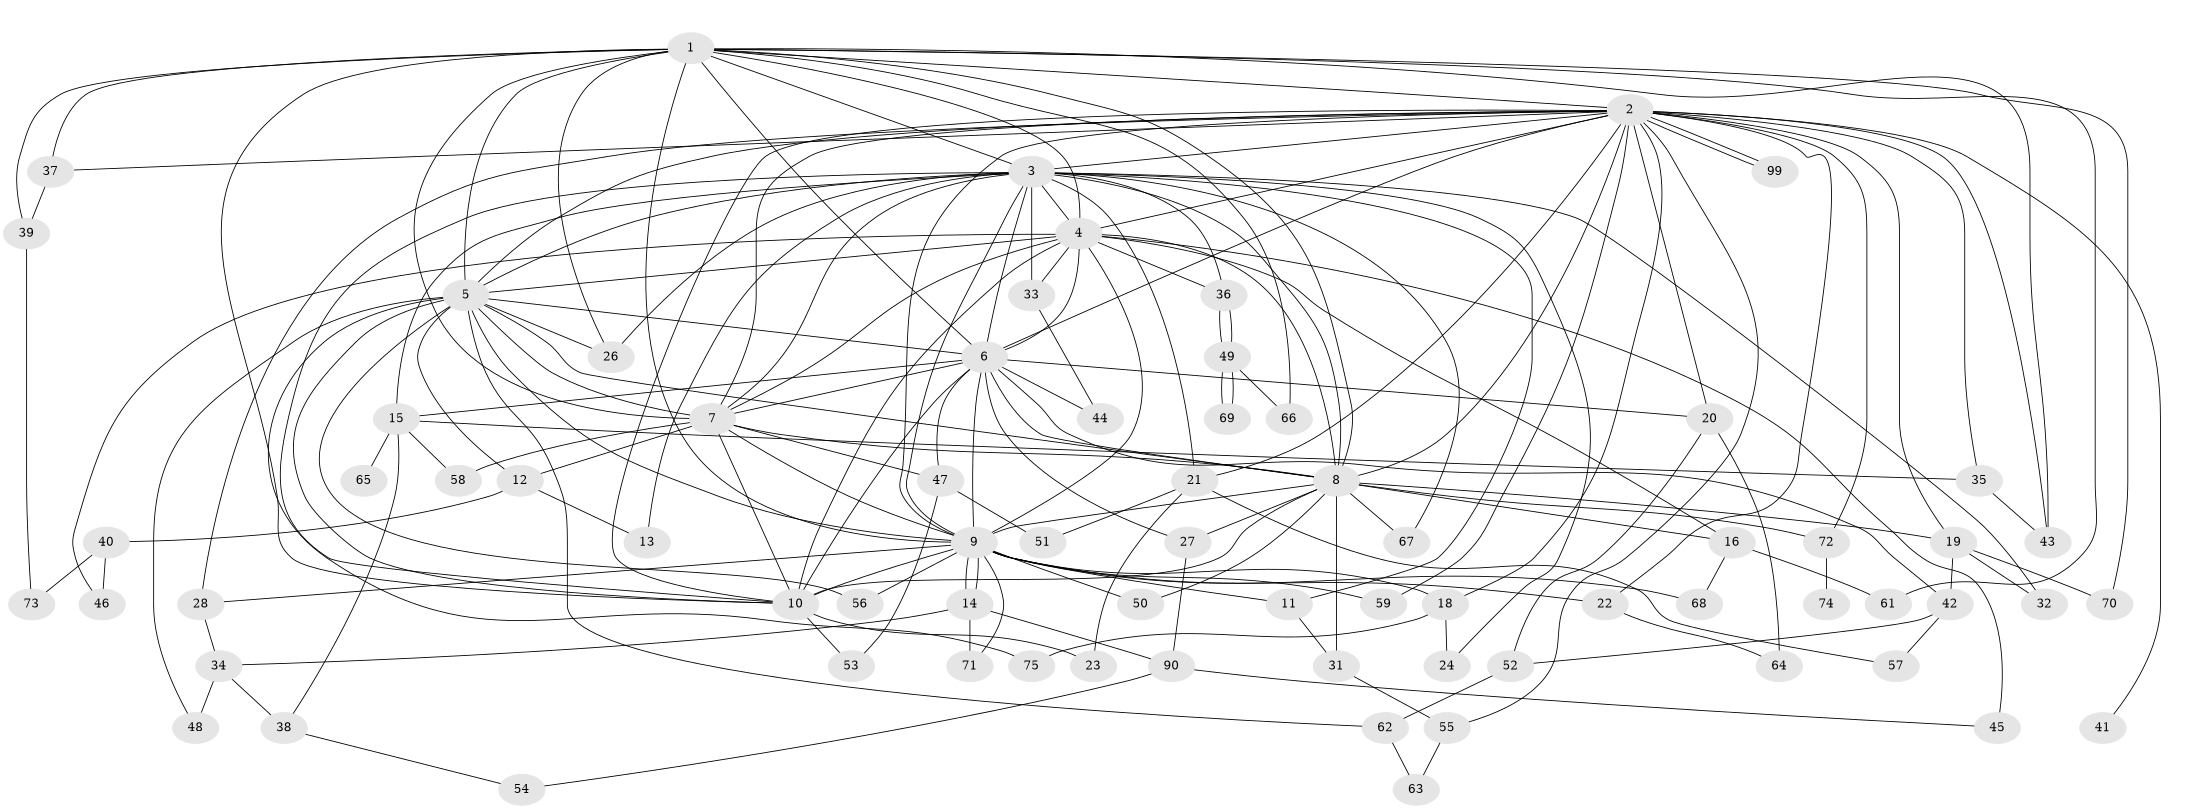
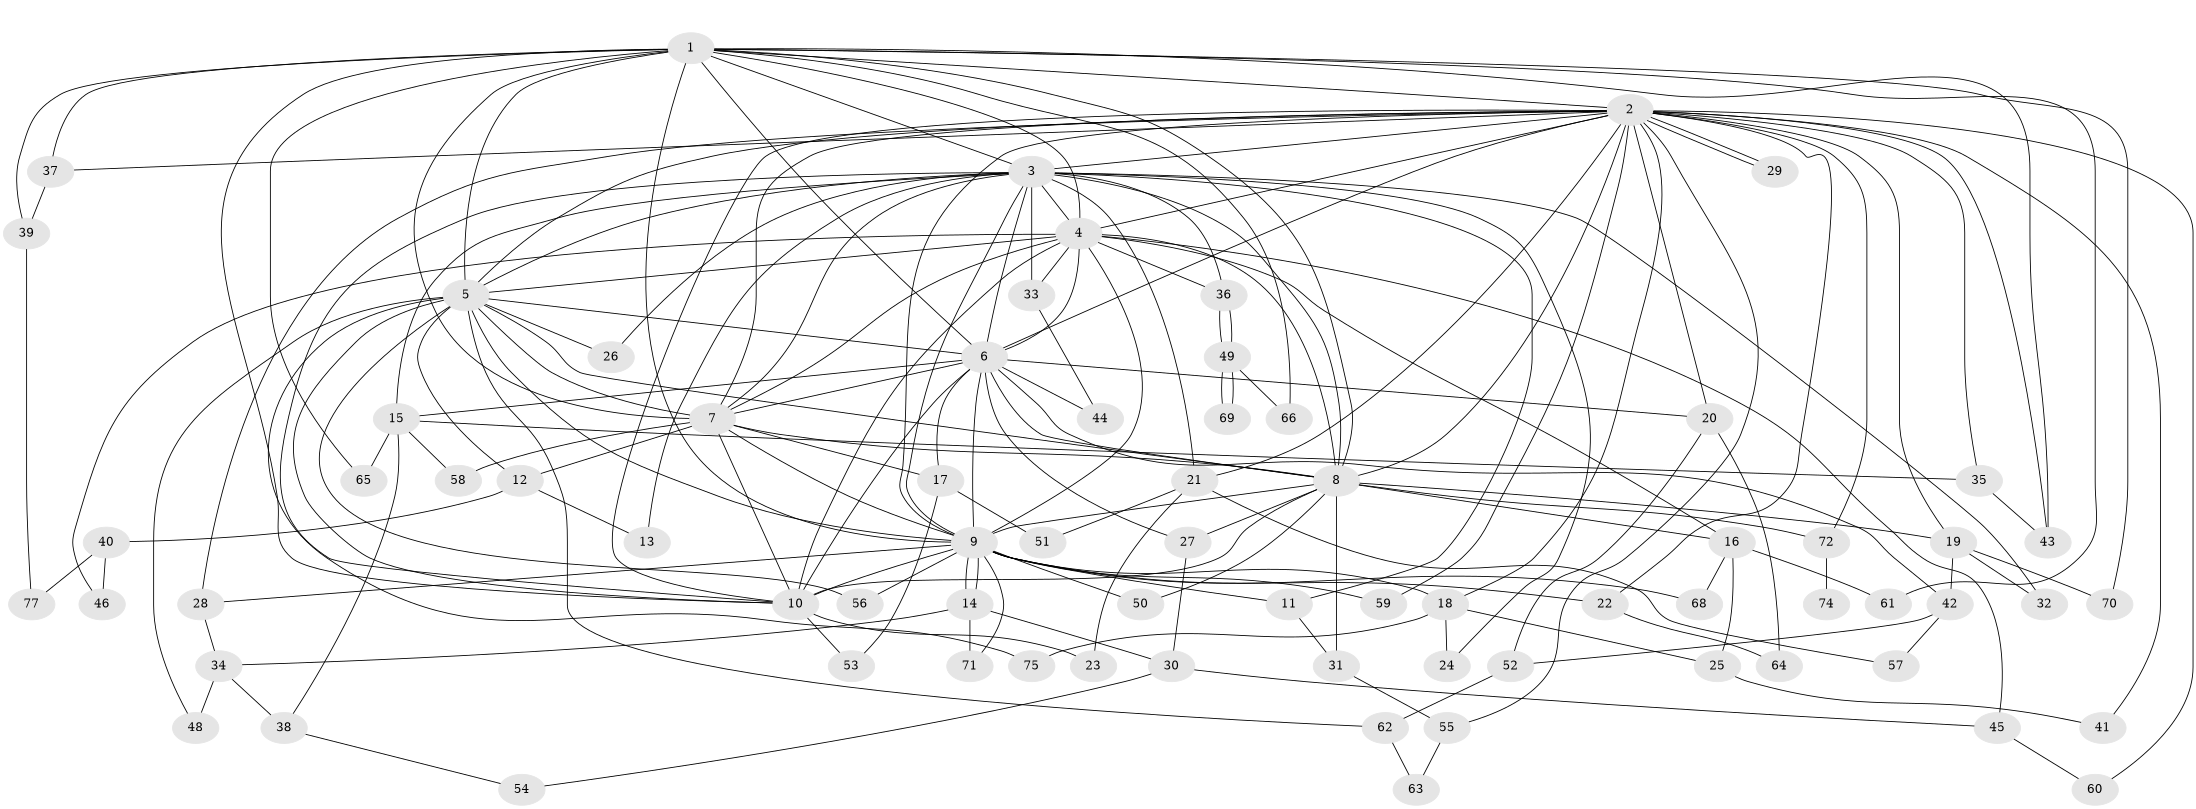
edge "1" -- "26": now "1" -- "65"
node "99": label "99" -> "29"
node "47": label "47" -> "17"
node "67": removed
node "73": label "73" -> "77"
node "90": label "90" -> "30"
node "25": added
node "60": added
